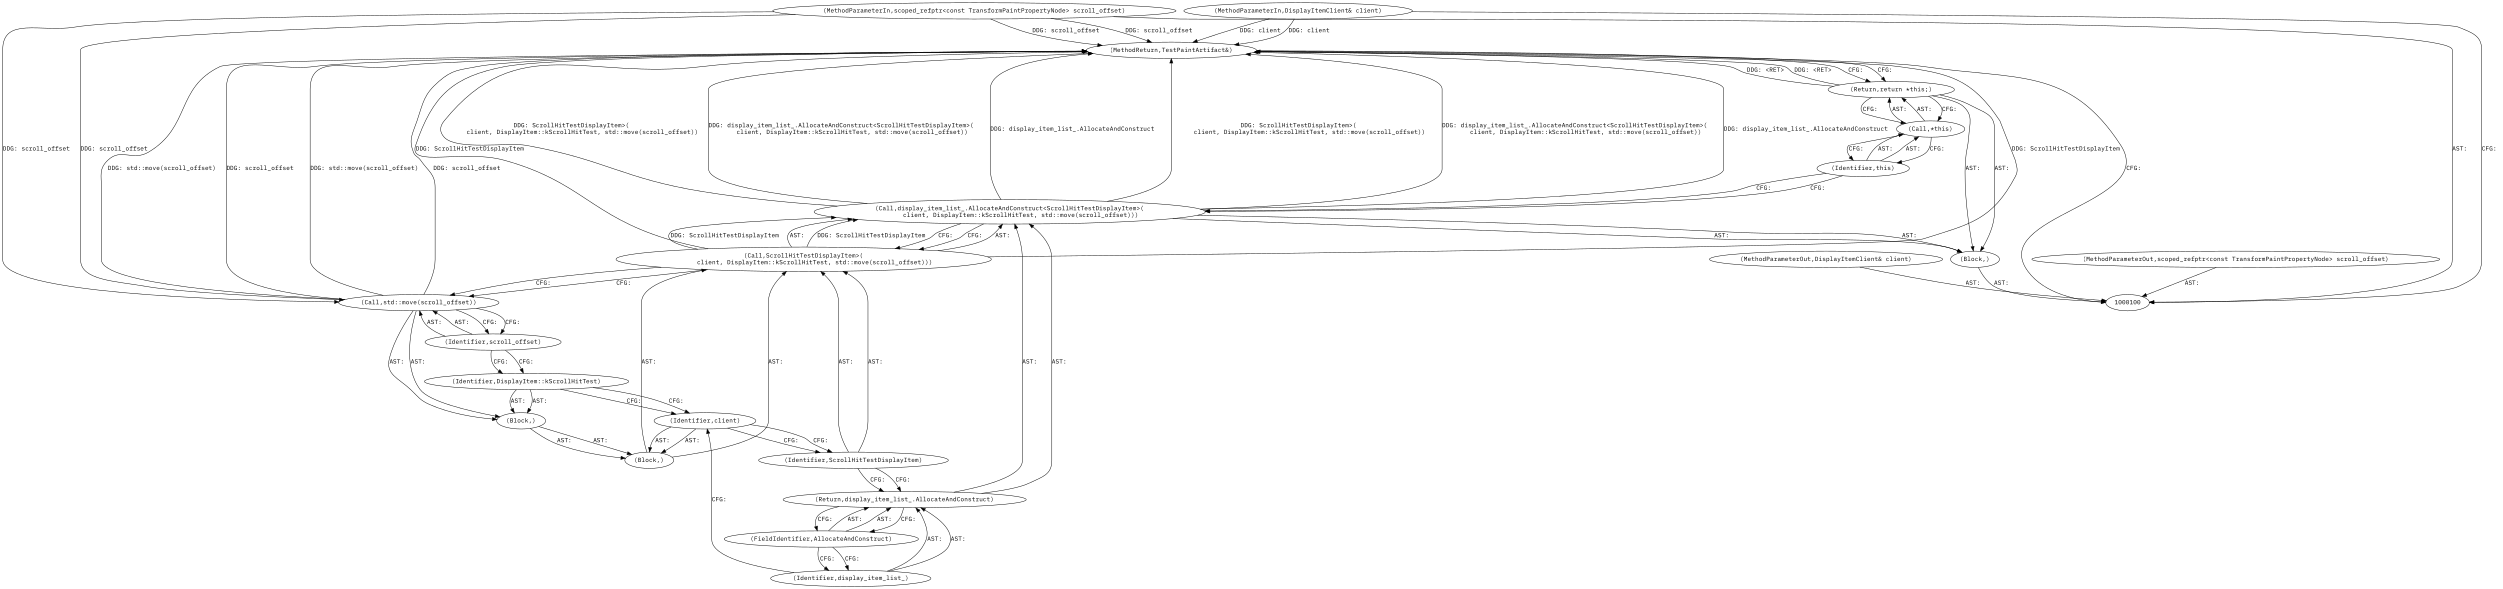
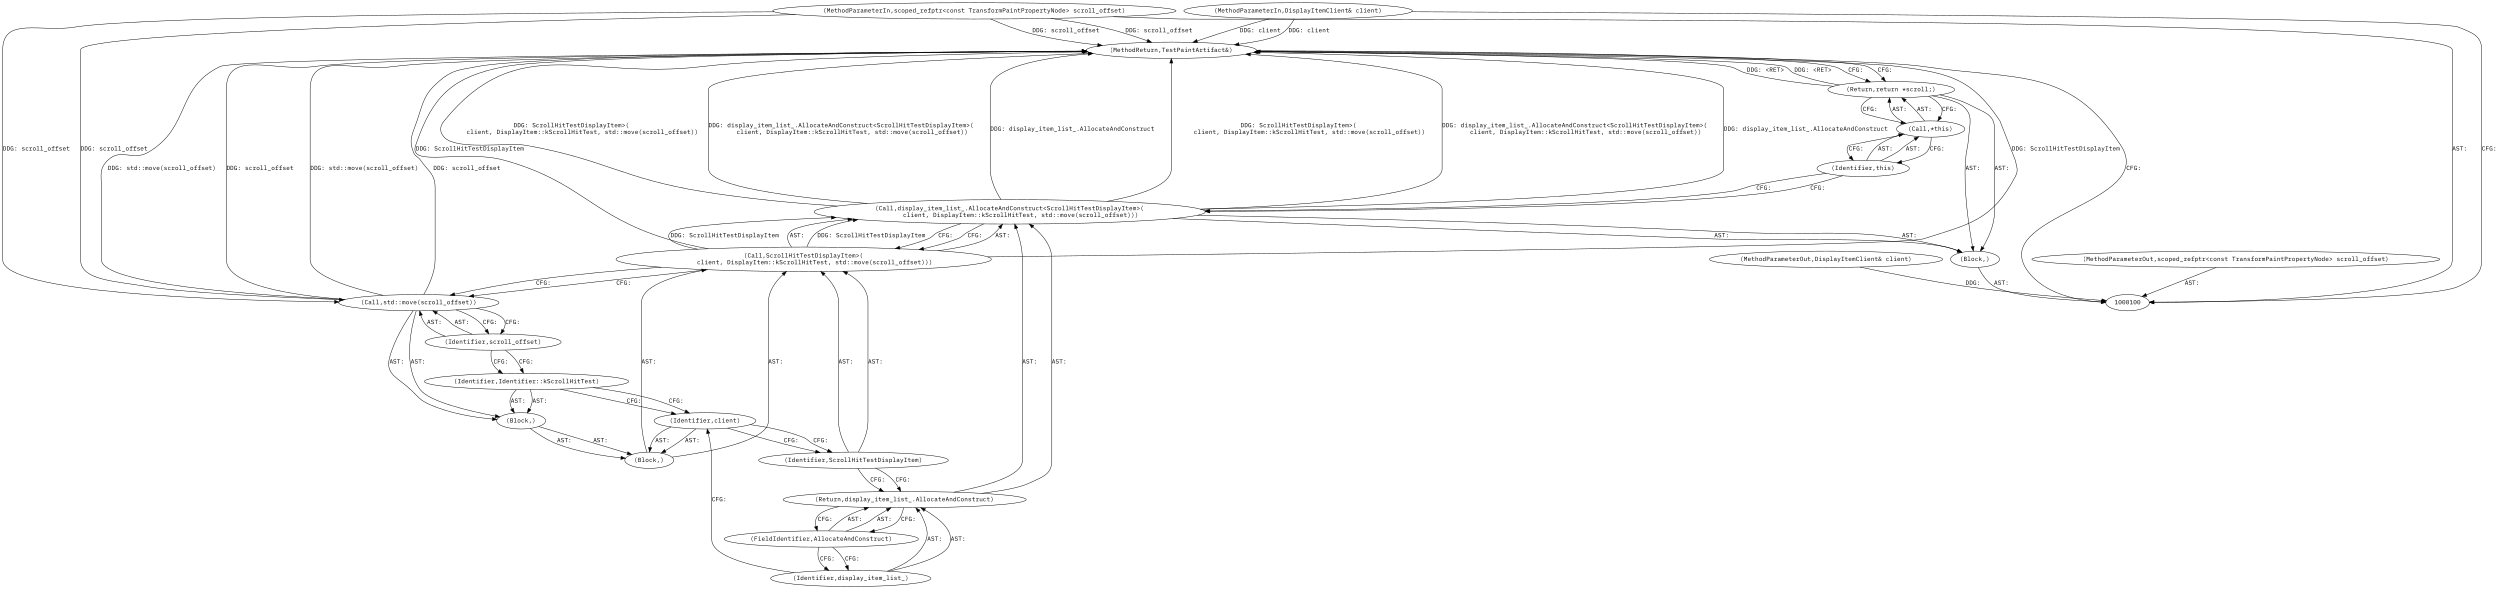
node "(Return,return *this;)": label "(Return,return *this;)" -> "(Return,return *scroll;)"
edge "(MethodParameterOut,DisplayItemClient& client)" -> "1000100": label "AST: " -> "DDG: "
node "(Identifier,DisplayItem::kScrollHitTest)": label "(Identifier,DisplayItem::kScrollHitTest)" -> "(Identifier,Identifier::kScrollHitTest)"
